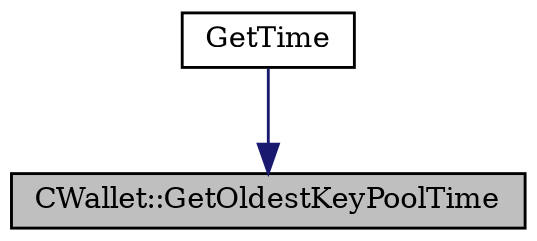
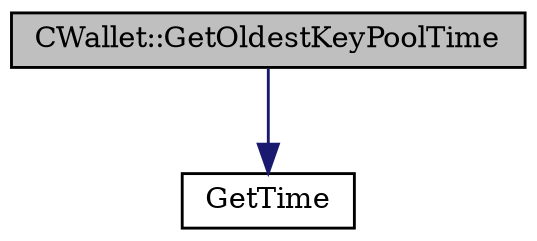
edge "GetTime" -> "CWallet::GetOldestKeyPoolTime": reversed
